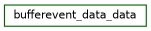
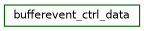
node "bufferevent_data_data": label "bufferevent_data_data" -> "bufferevent_ctrl_data"
